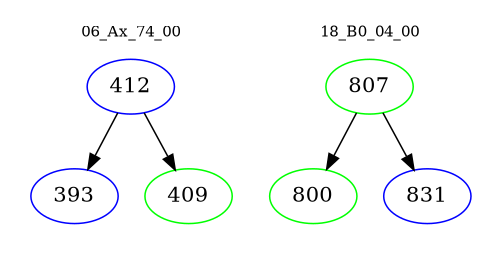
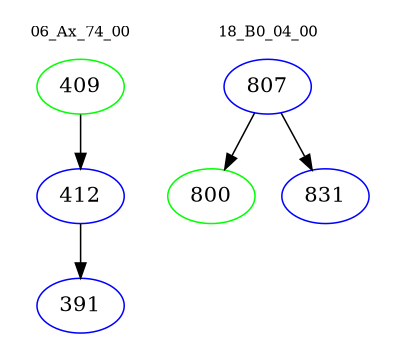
node "807": color green -> blue
edge "412" -> "409": reversed
node "393": label "393" -> "391"
